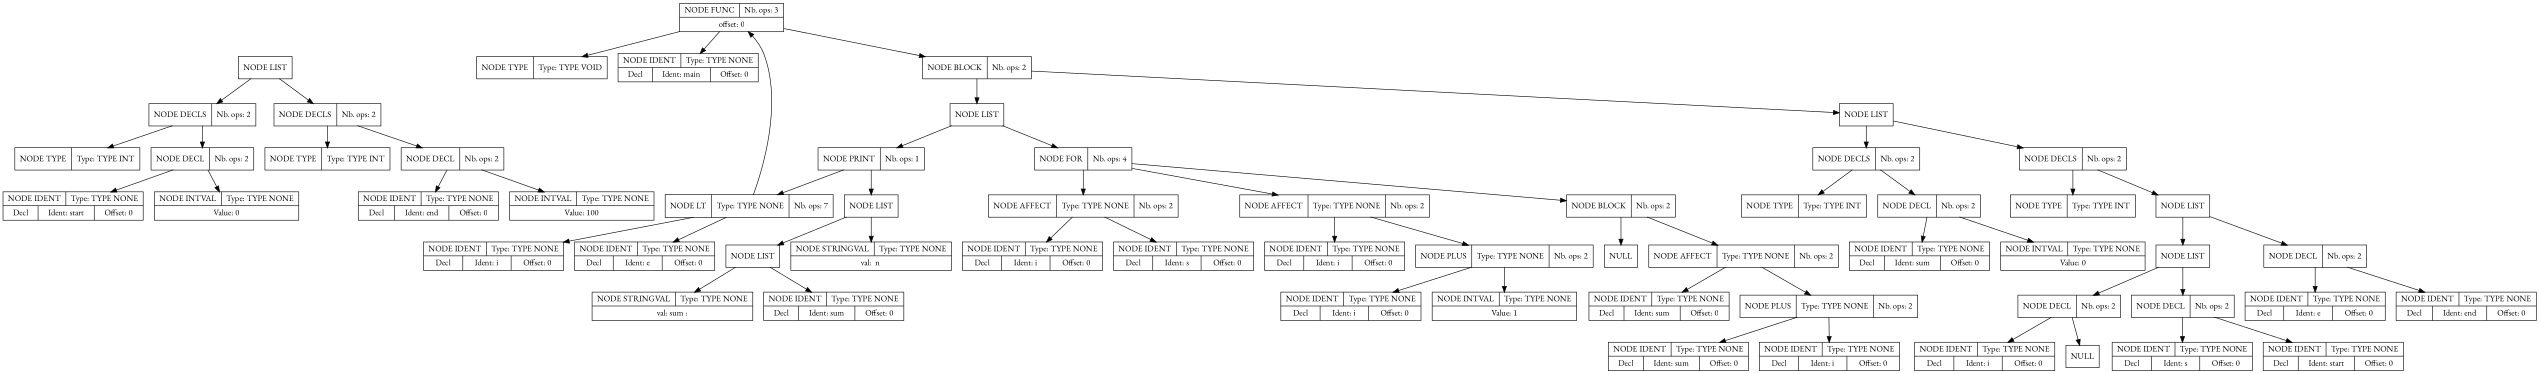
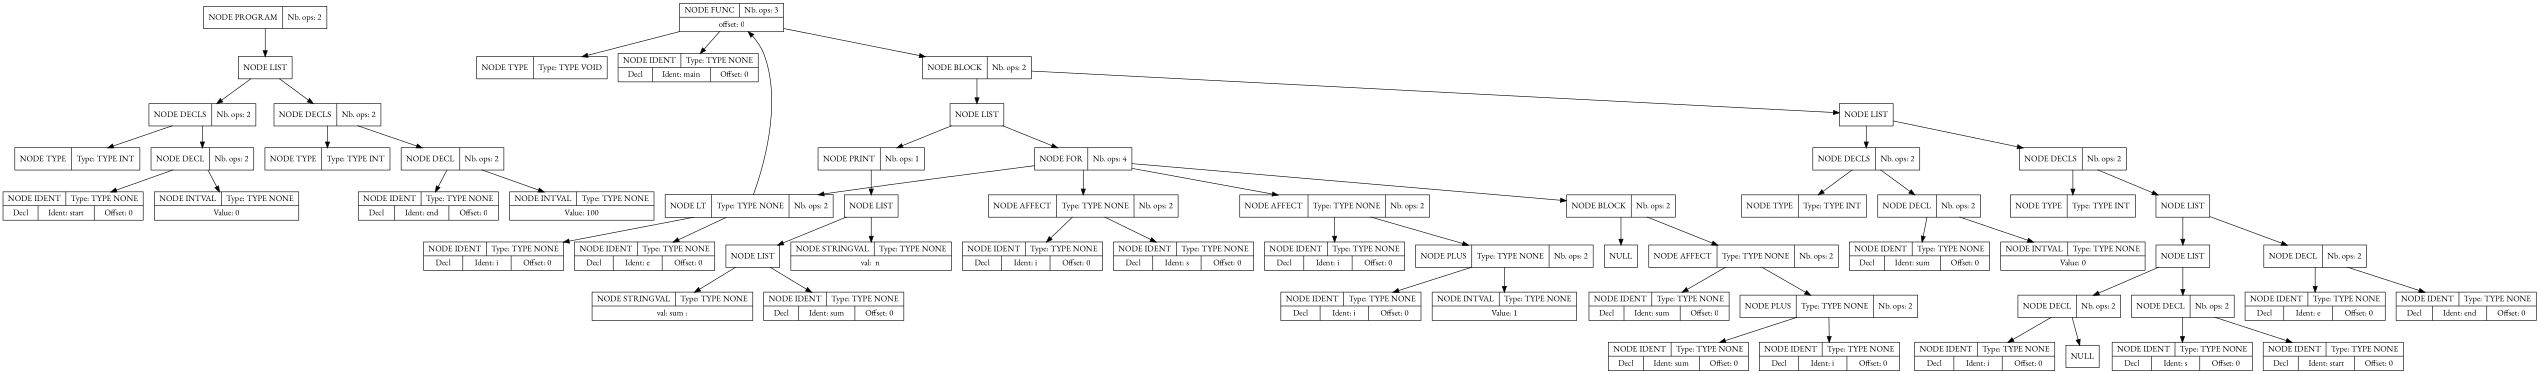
node "NODE PROGRAM": added
edge "NODE PRINT" -> "NODE LT": now "NODE FOR" -> "NODE LT"
node "NODE LT": text "Nb. ops: 7" -> "Nb. ops: 2"
